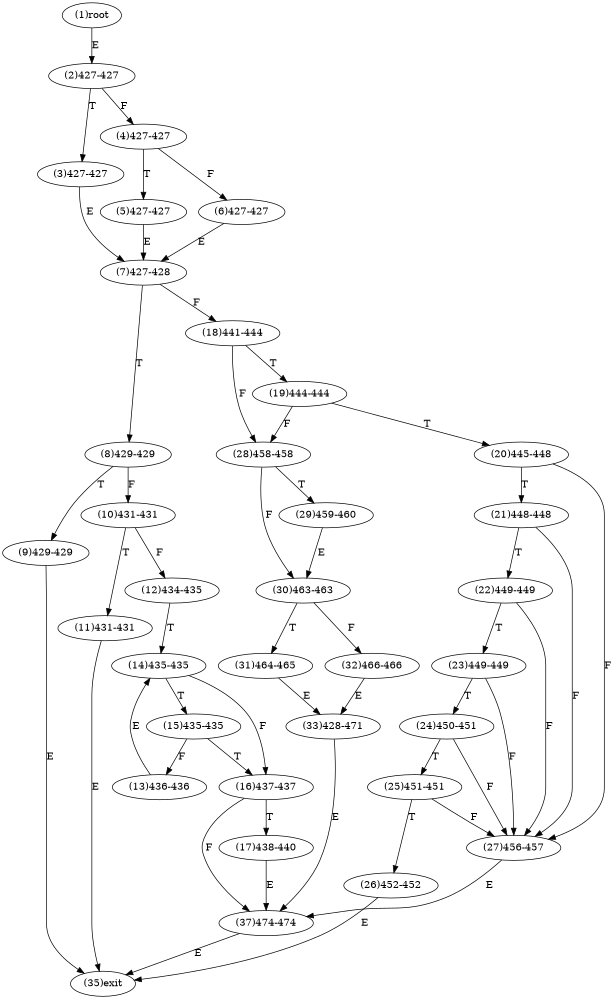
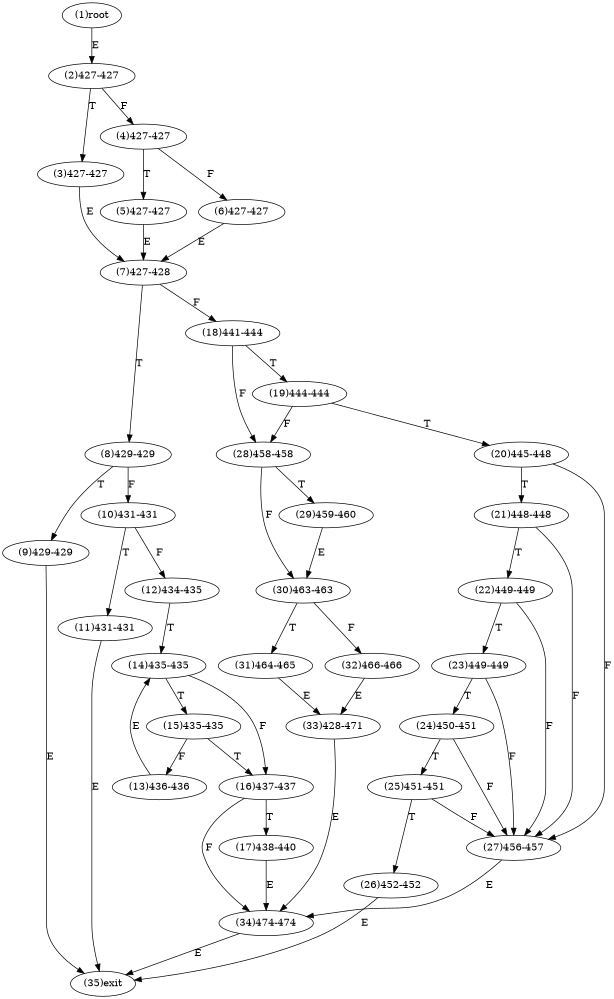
node "(37)474-474": label "(37)474-474" -> "(34)474-474"
